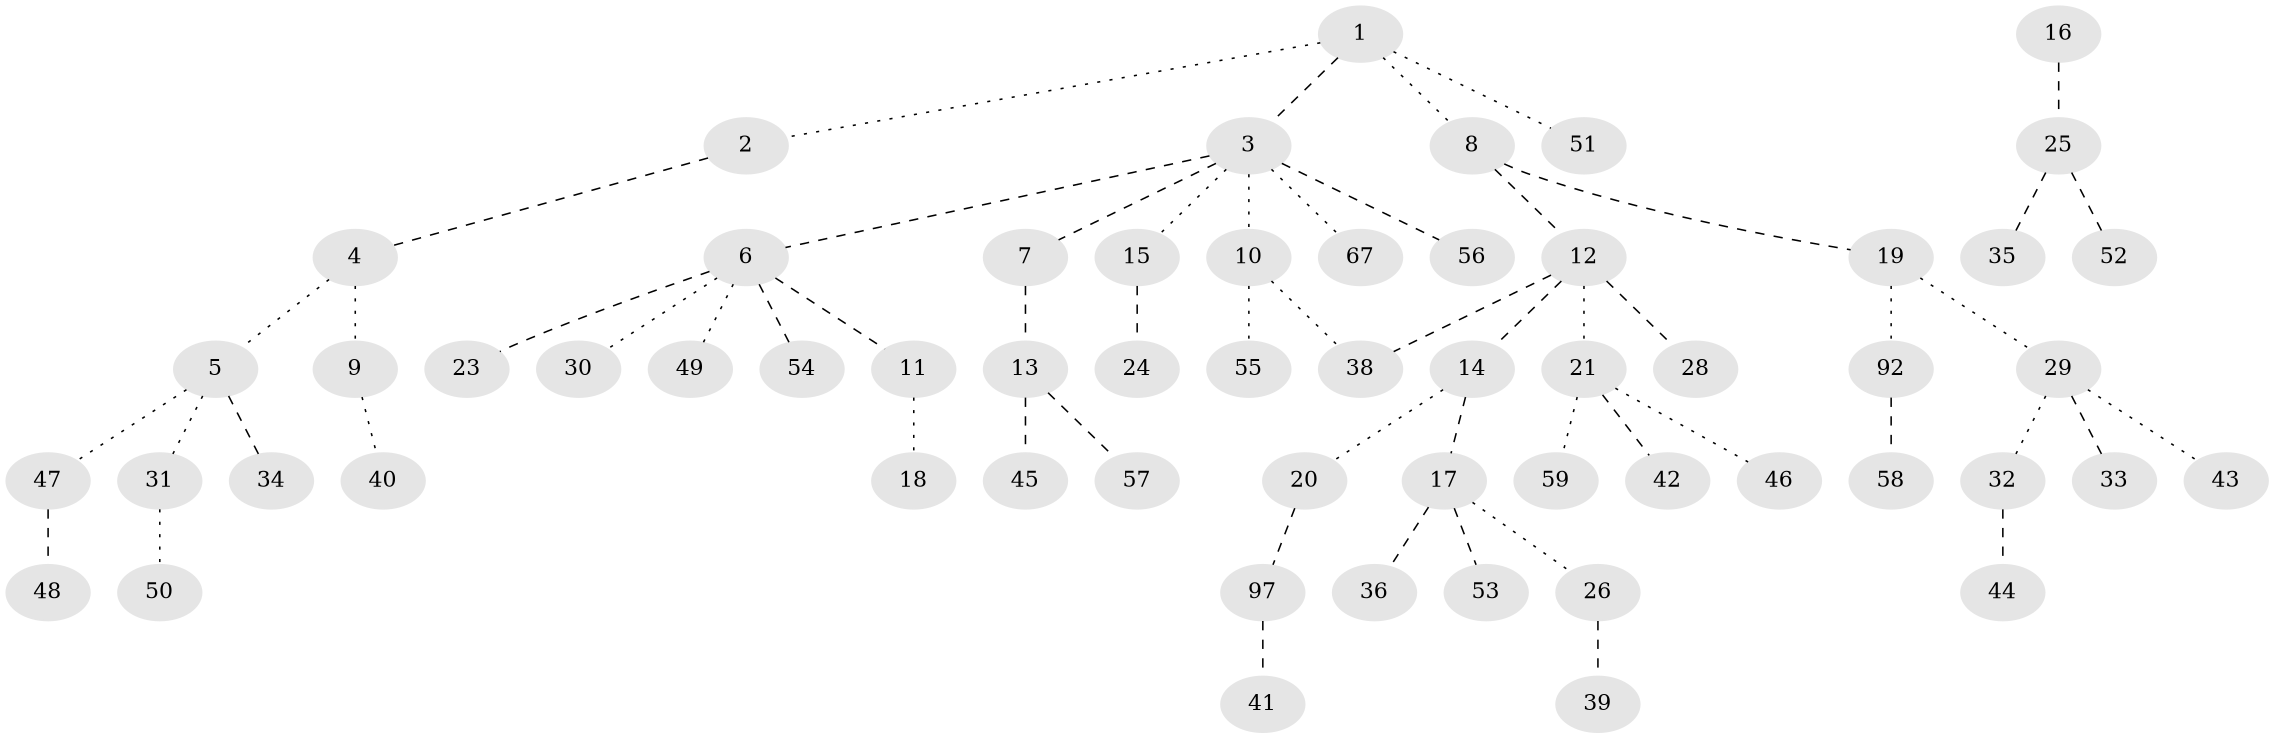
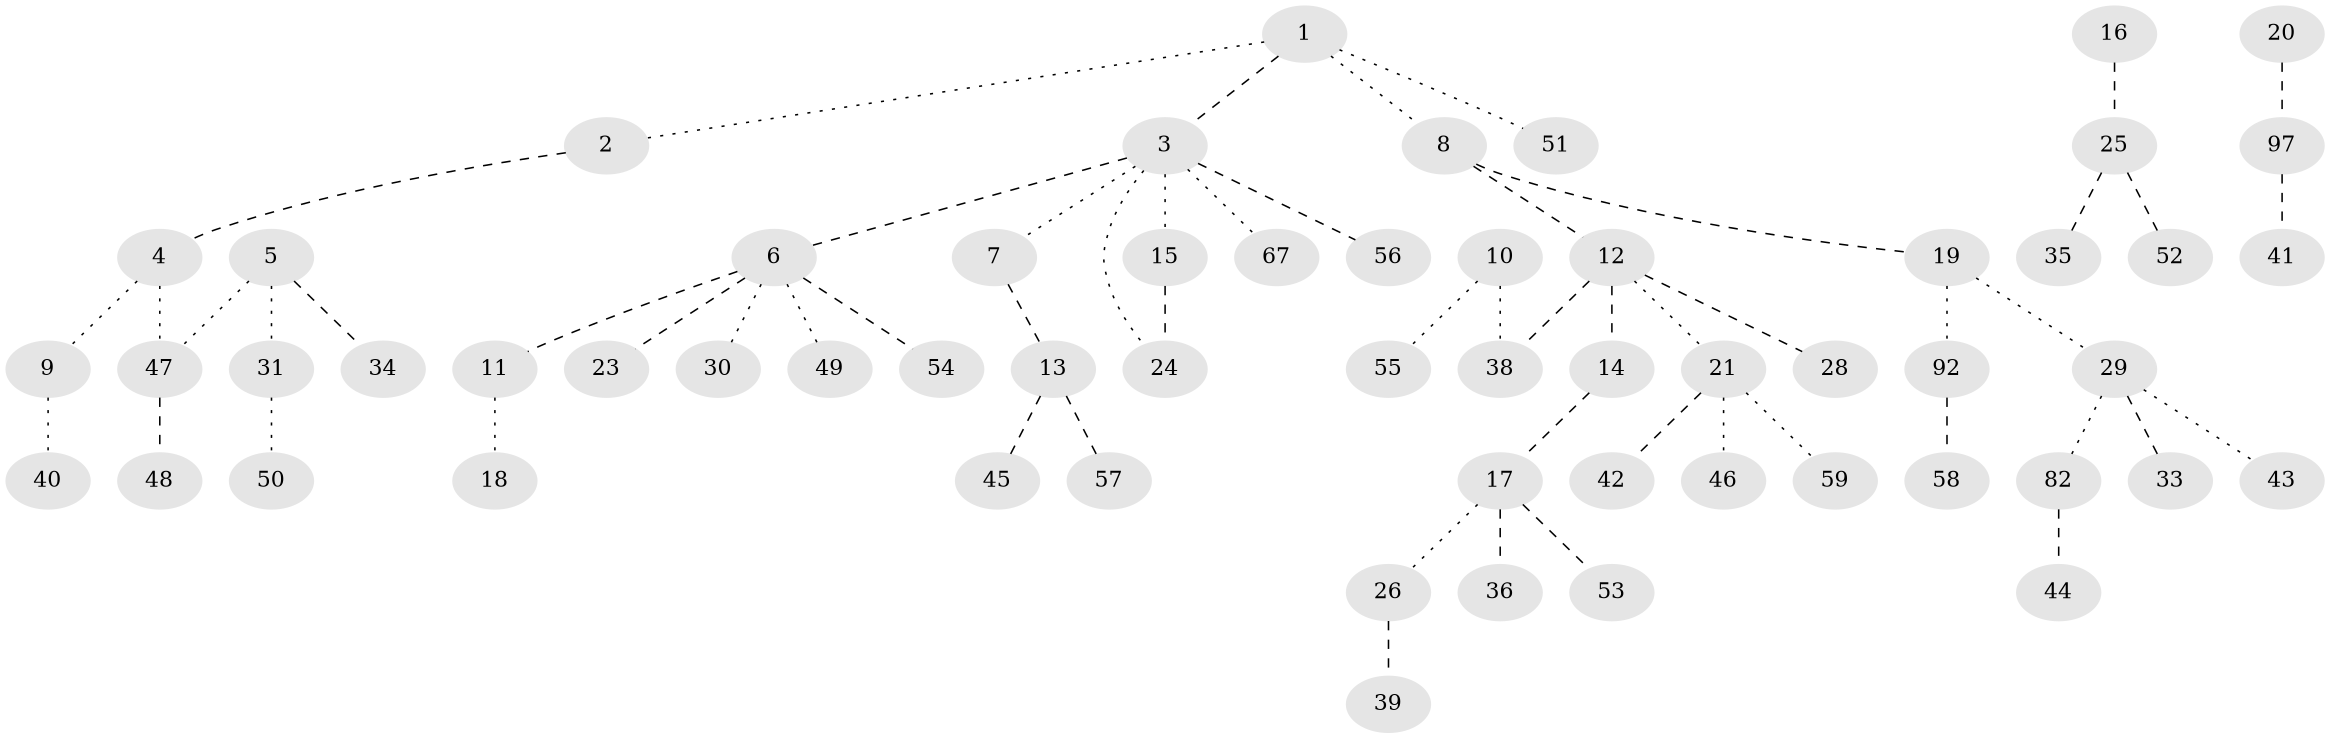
edge "3" -- "7": style dashed -> dotted
edge "3" -- "10": now "3" -- "24"
edge "4" -- "5": now "4" -- "47"
edge "14" -- "20": removed
node "32": label "32" -> "82"
